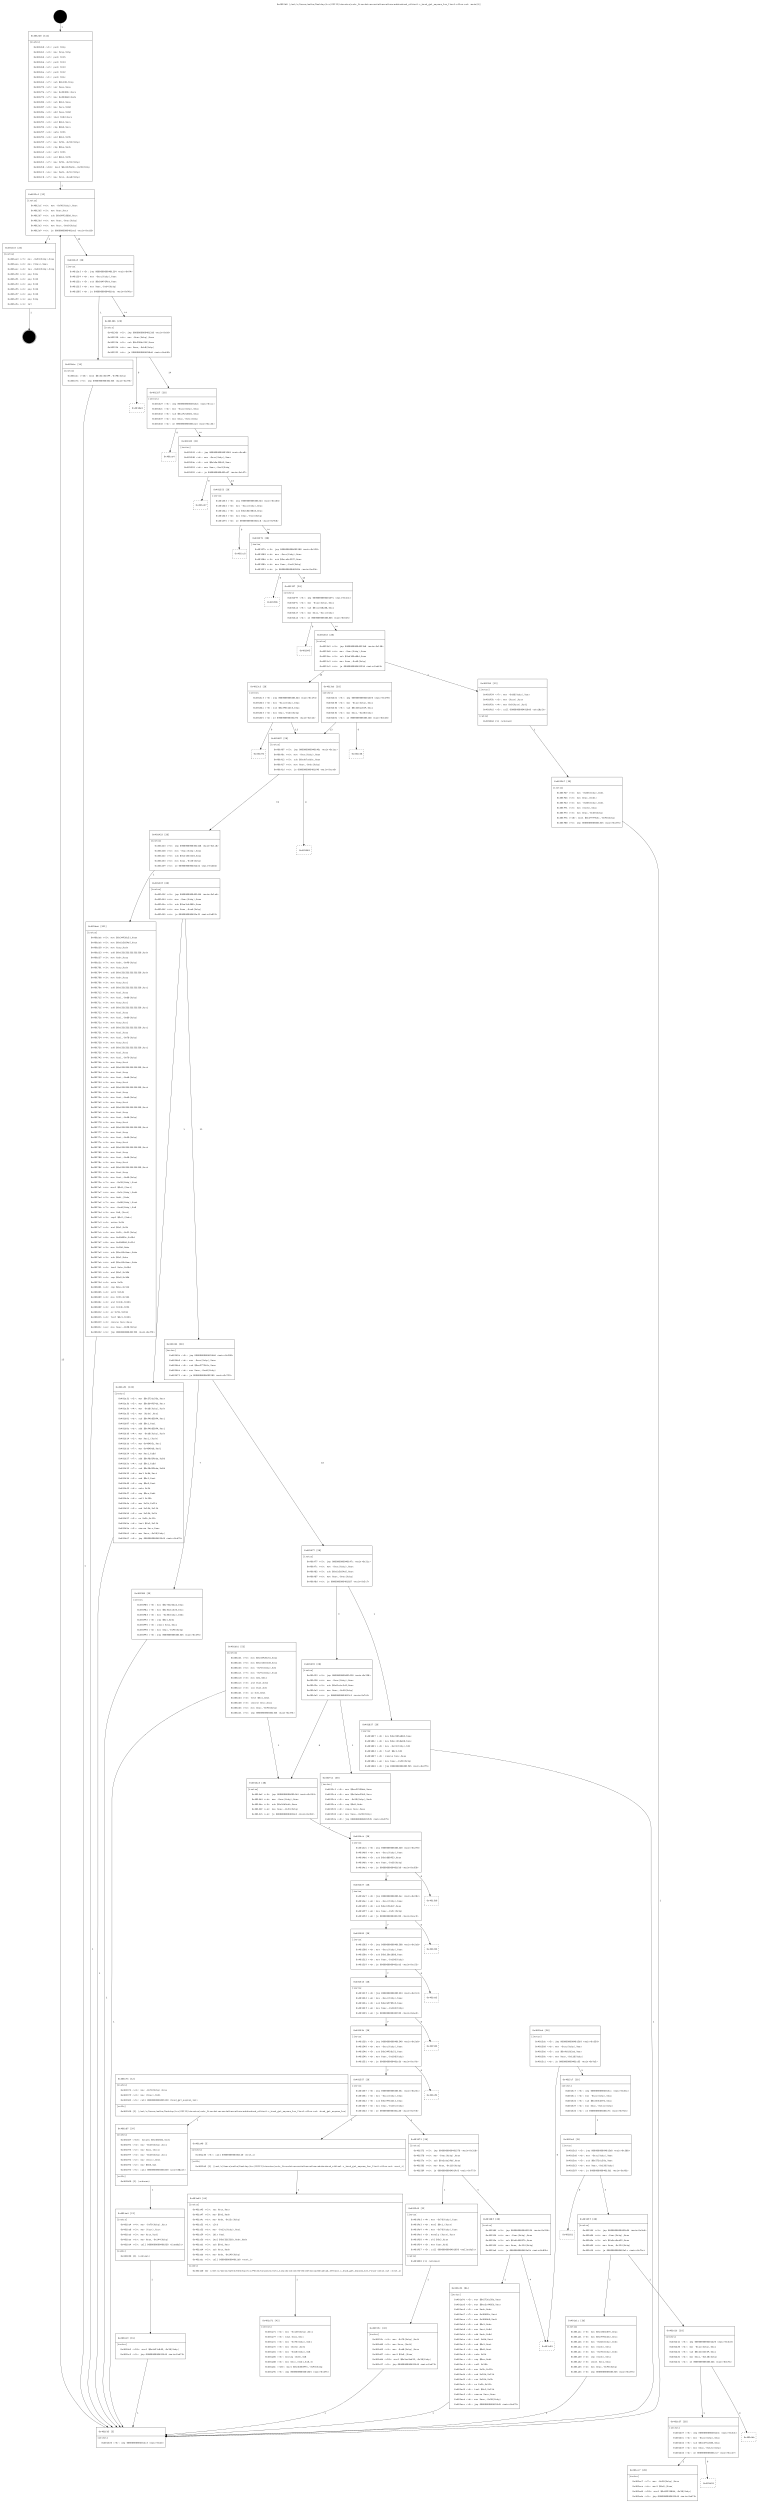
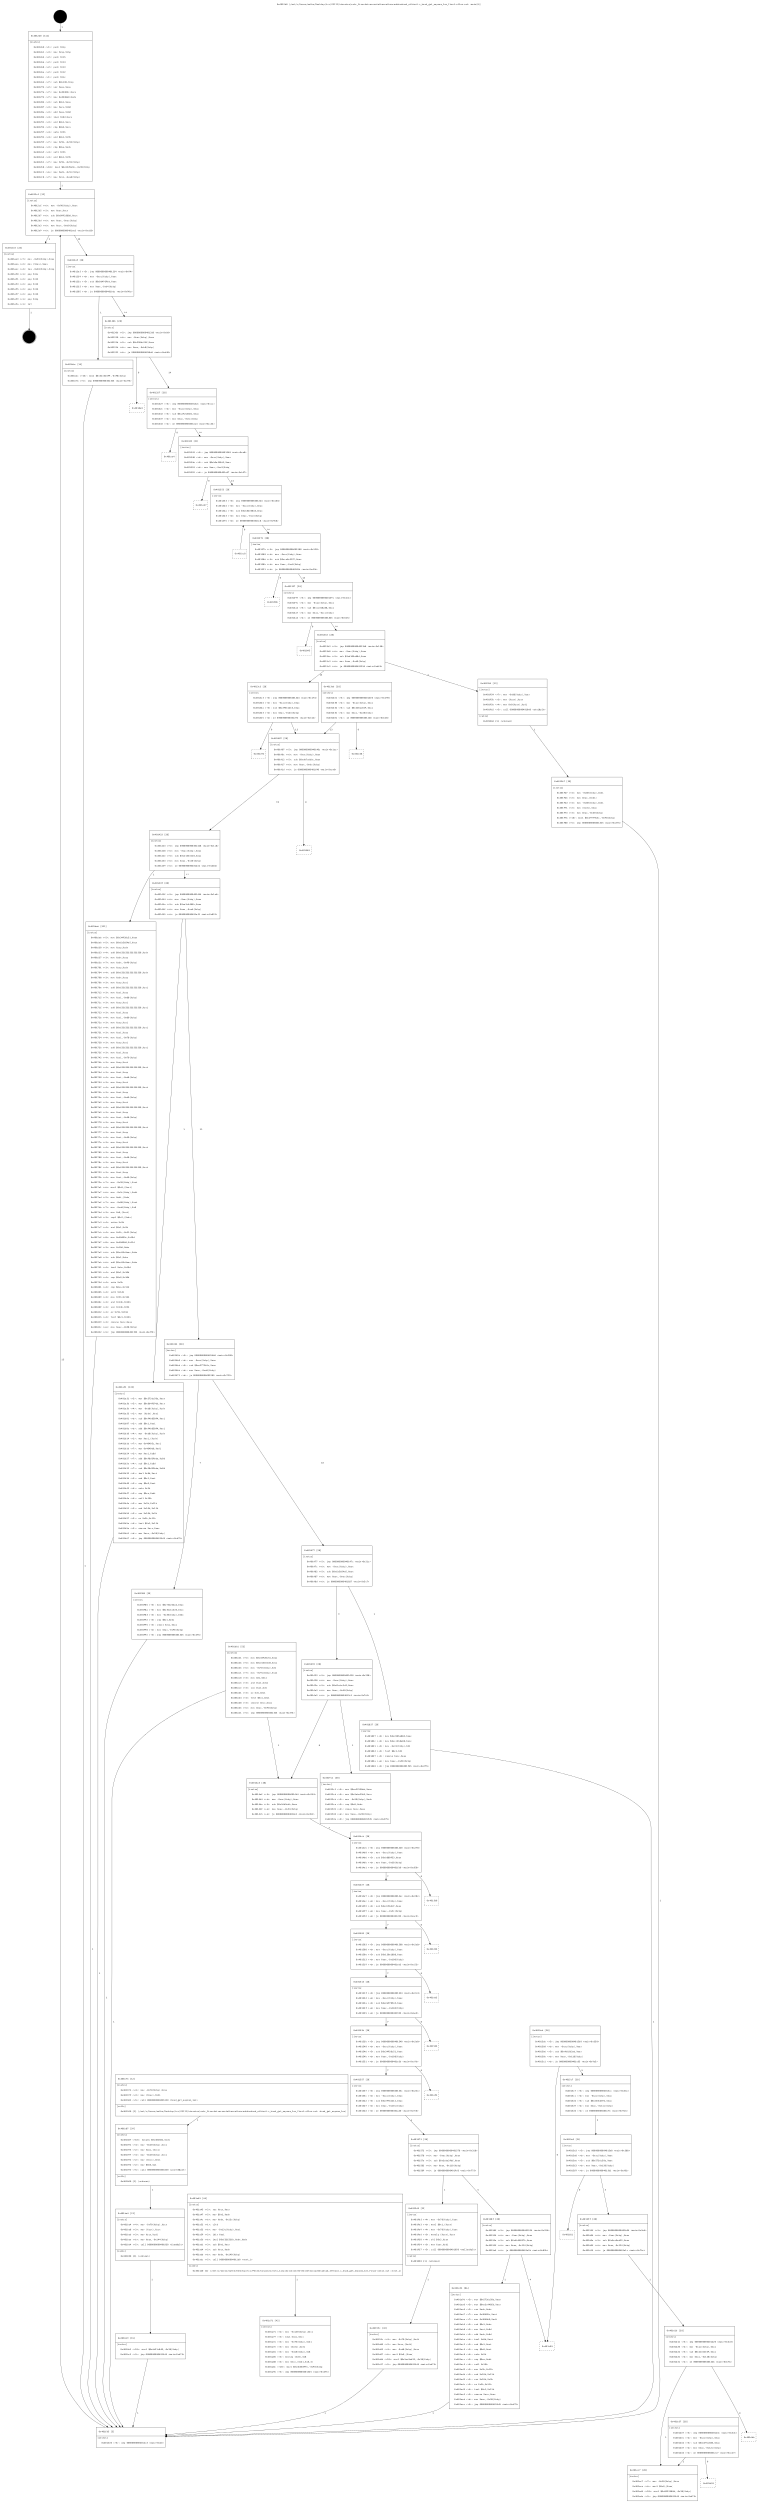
edge "0x40135f [28]" -> "0x401bc8": reversed
edge "0x401423 [28]" -> "0x40143f [28]": added, label "12"
node "0x401a40 [5]": removed
node "0x401a1c [36]": removed
edge "0x40161b [28]" -> "0x401637 [28]": now "0x40161b [28]" -> "0x401ec7 [28]"
